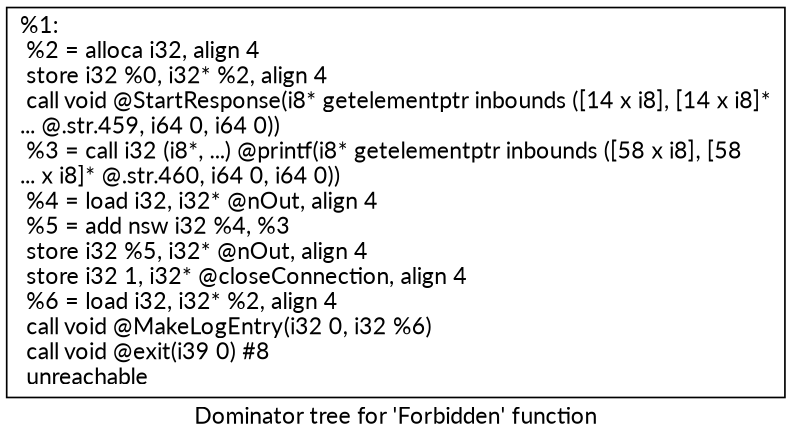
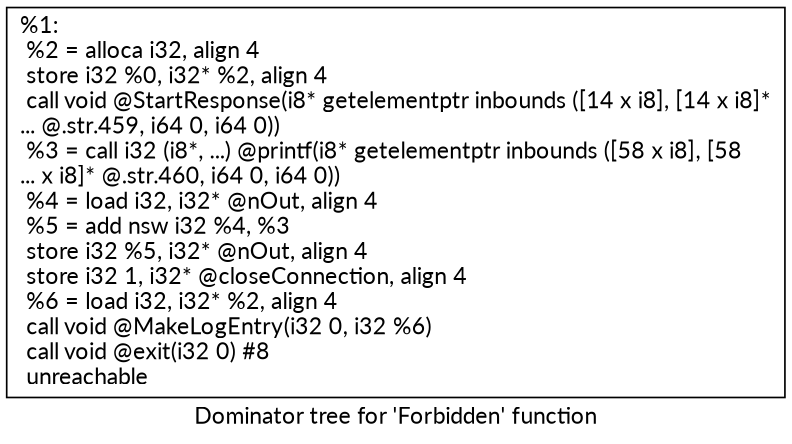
node "%1:": text "call void @exit(i39 0) #8" -> "call void @exit(i32 0) #8"
